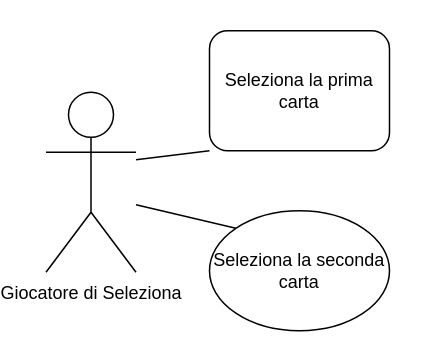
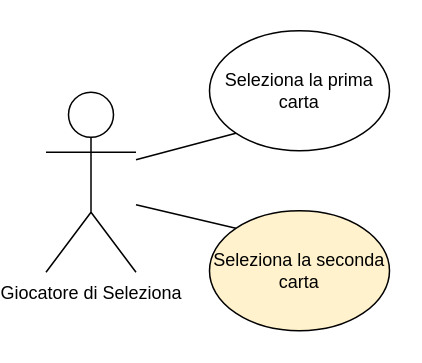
node "Seleziona la prima carta": shape rounded rectangle -> ellipse
node "Seleziona la seconda carta": fillcolor #ffffff -> #fff2cc
